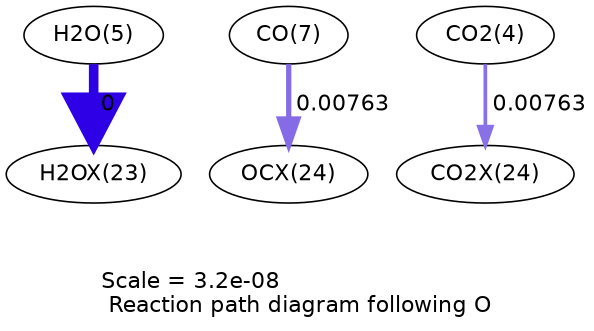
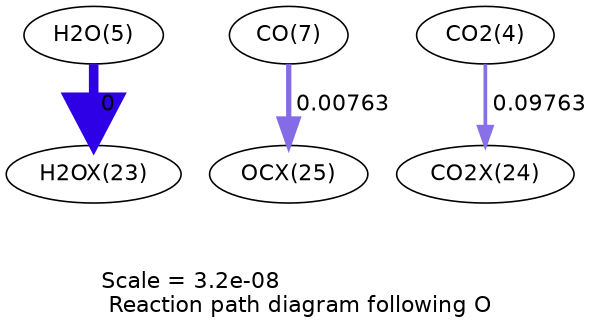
edge "CO2(4)" -> "CO2X(24)": label " 0.00763" -> " 0.09763"
node "OCX(24)": label "OCX(24)" -> "OCX(25)"
